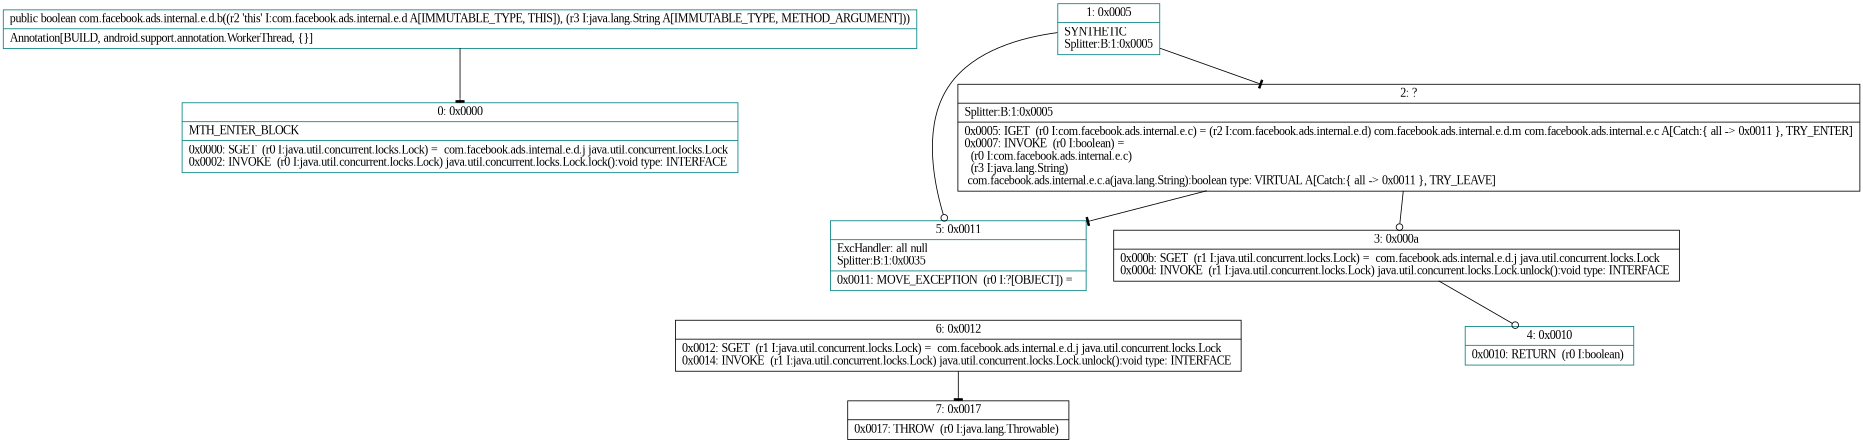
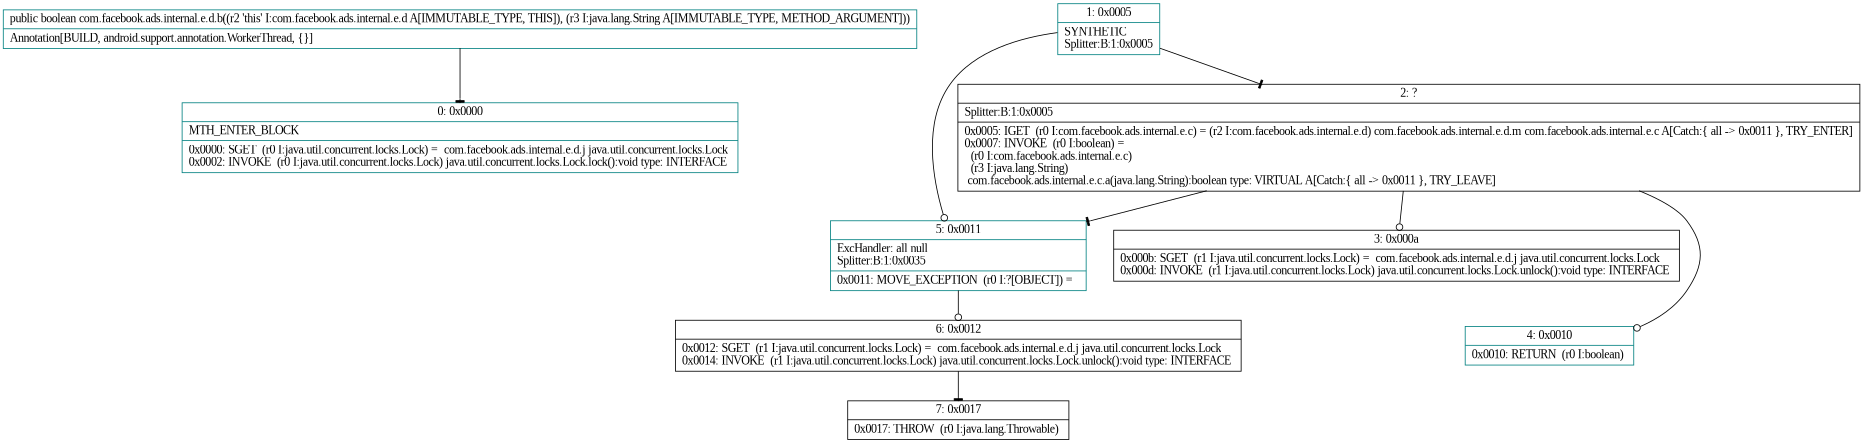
edge "5: 0x0011" -> "6: 0x0012": added
edge "3: 0x000a" -> "4: 0x0010": now "2: ?" -> "4: 0x0010"
